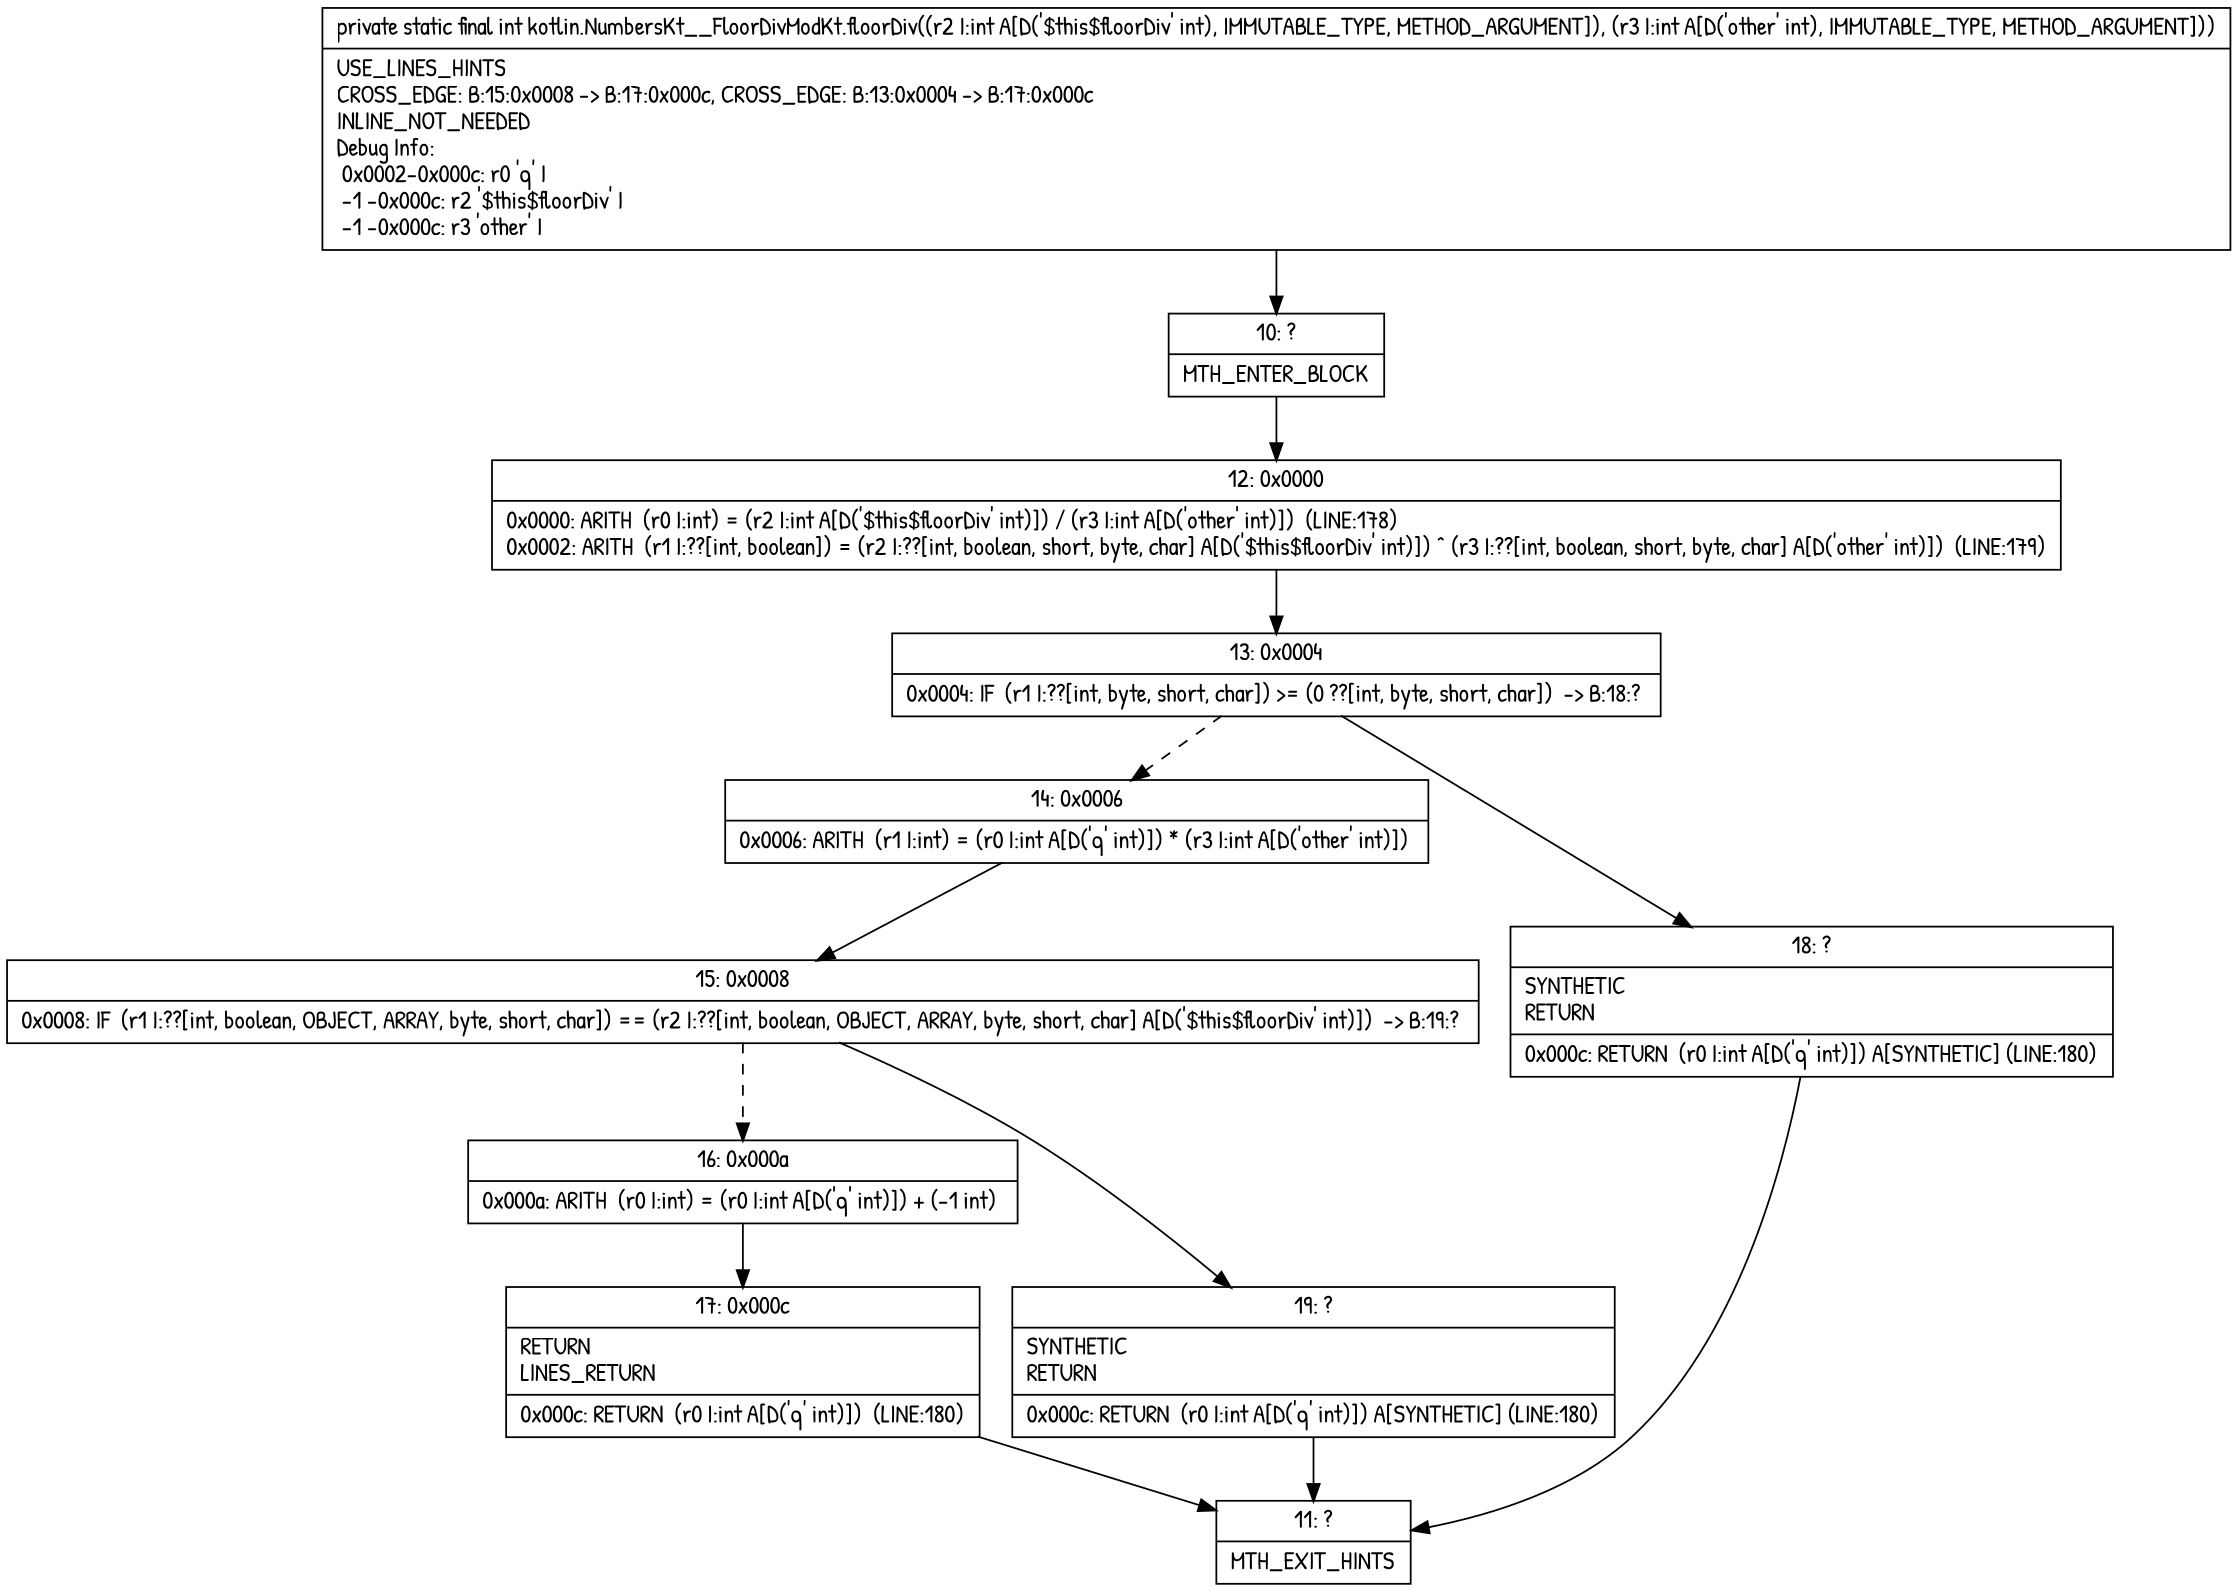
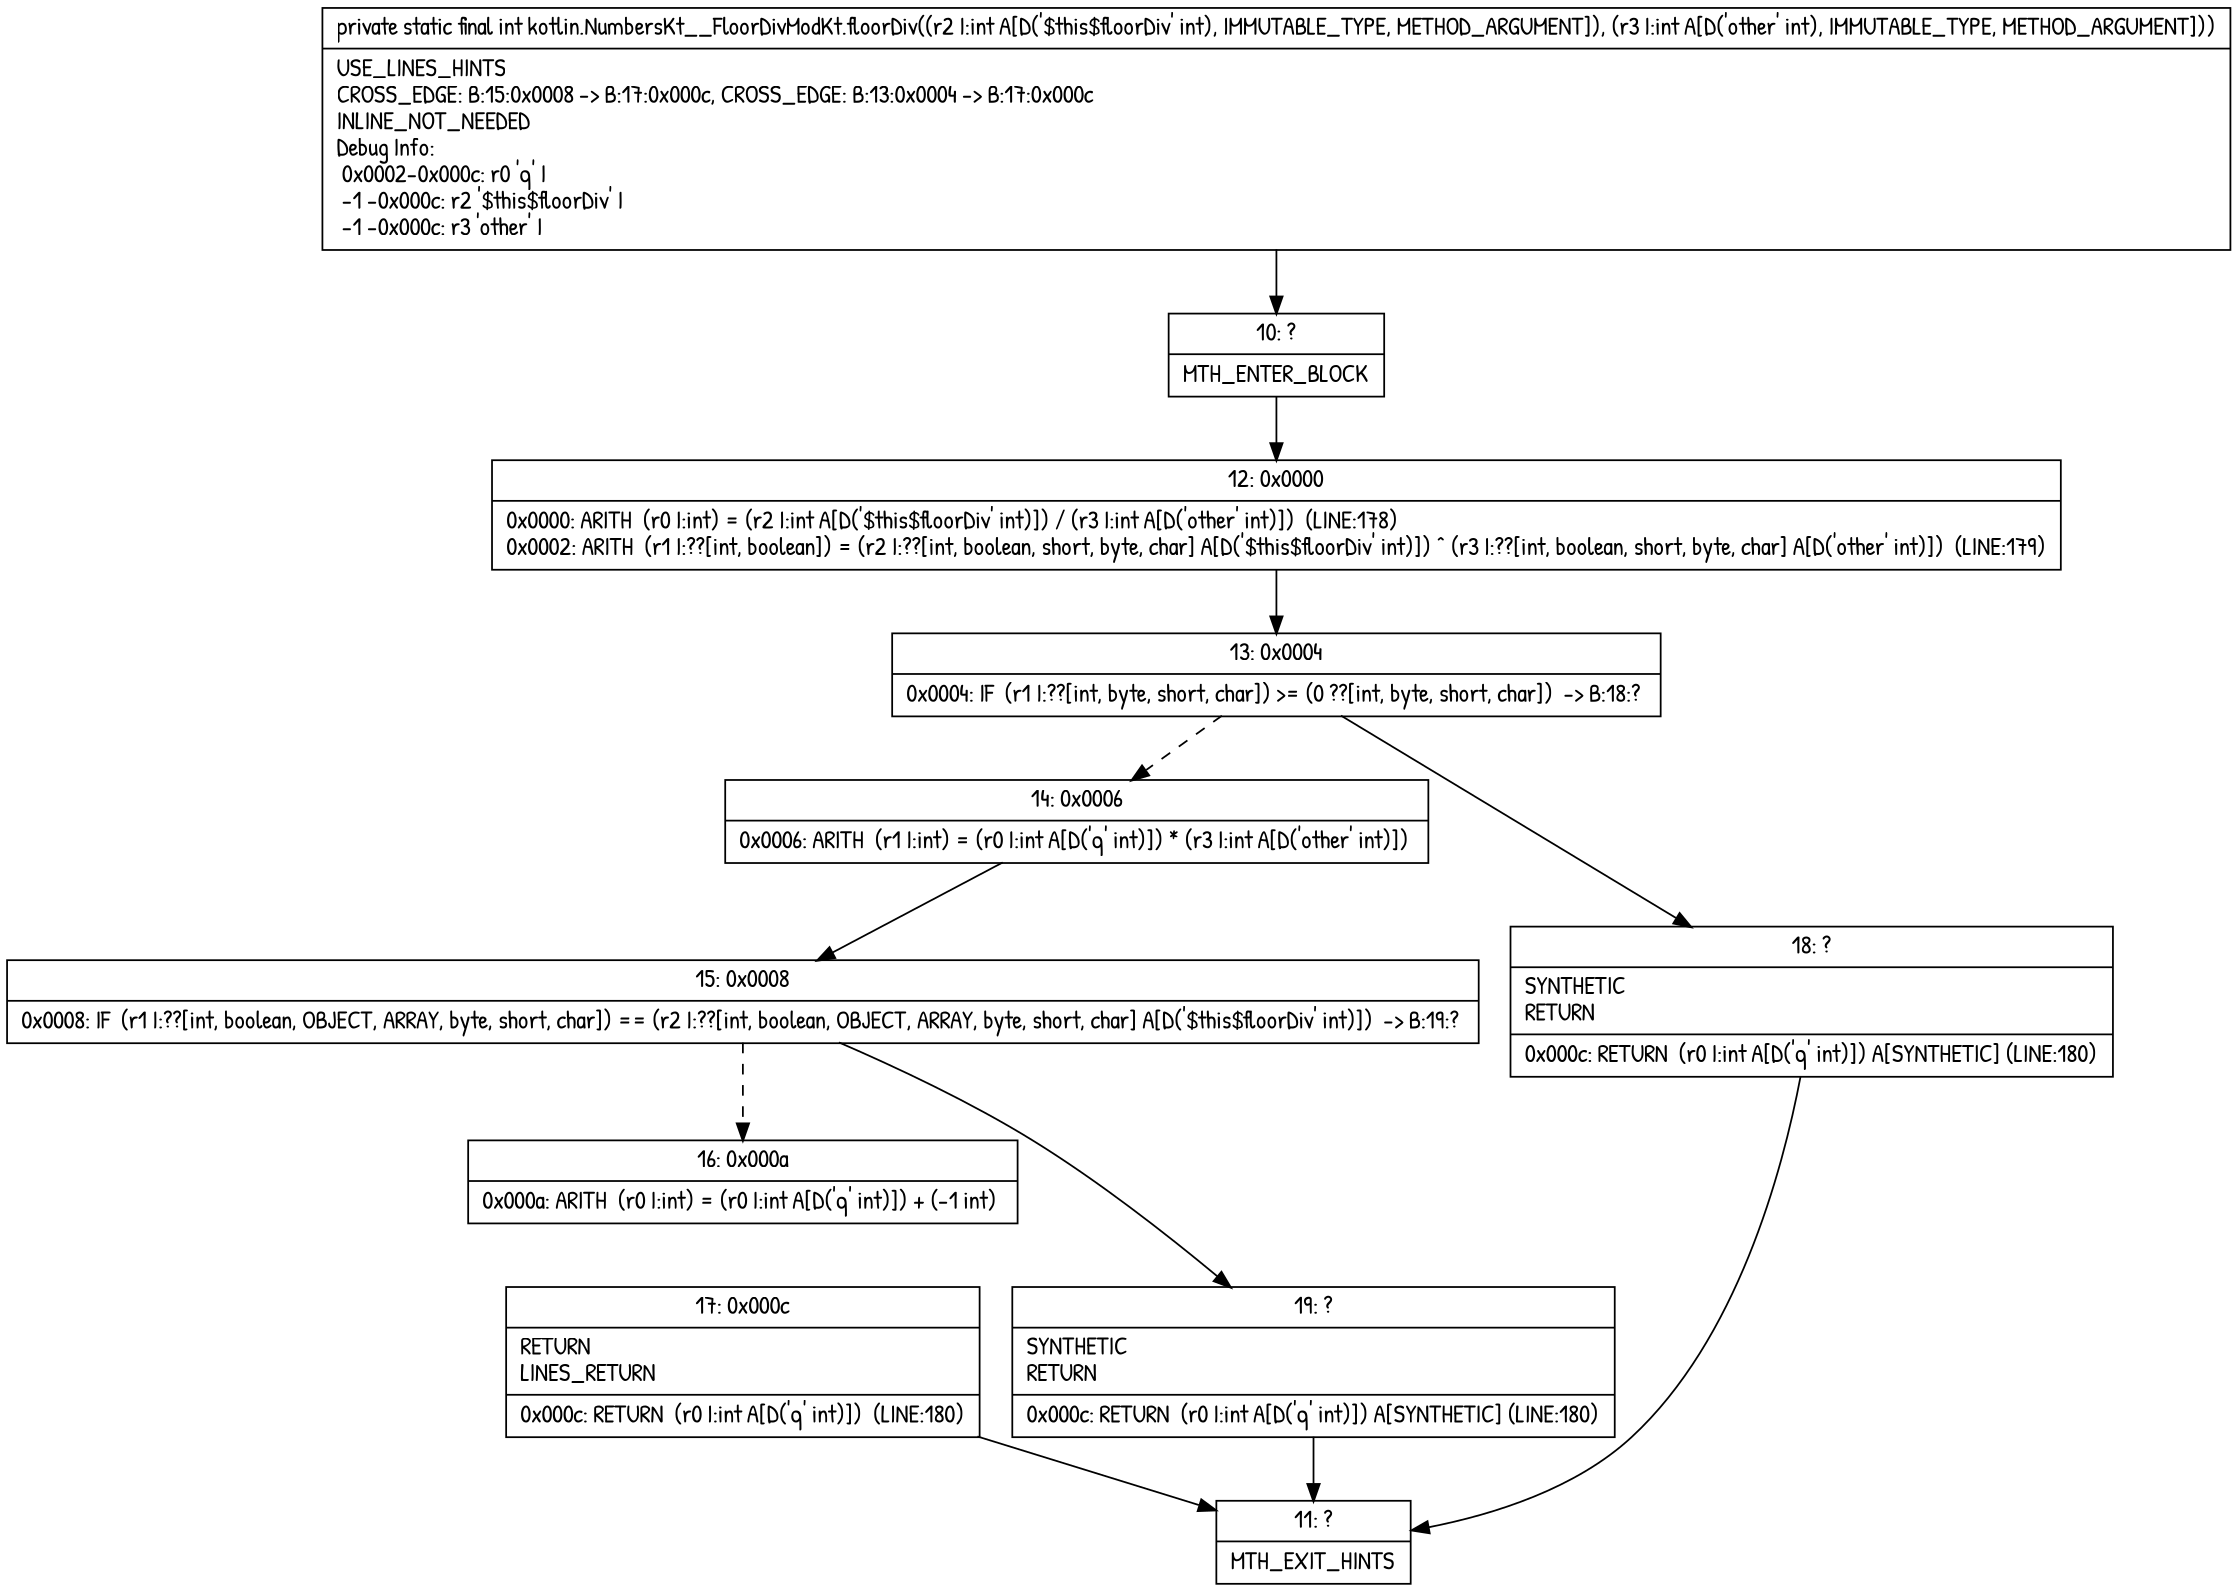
edge "16: 0x000a" -> "17: 0x000c": removed
